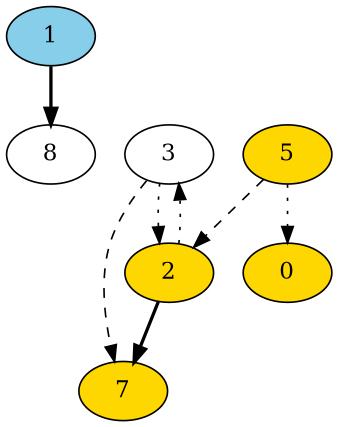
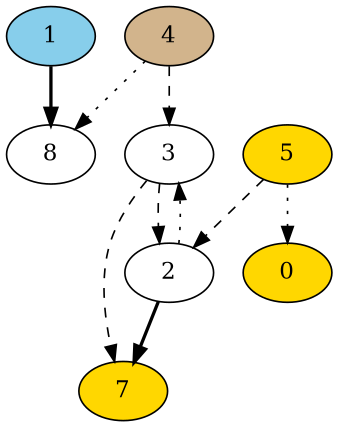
node "4": added
edge "3" -> "2": style dotted -> dashed
node "2": fillcolor gold -> white
